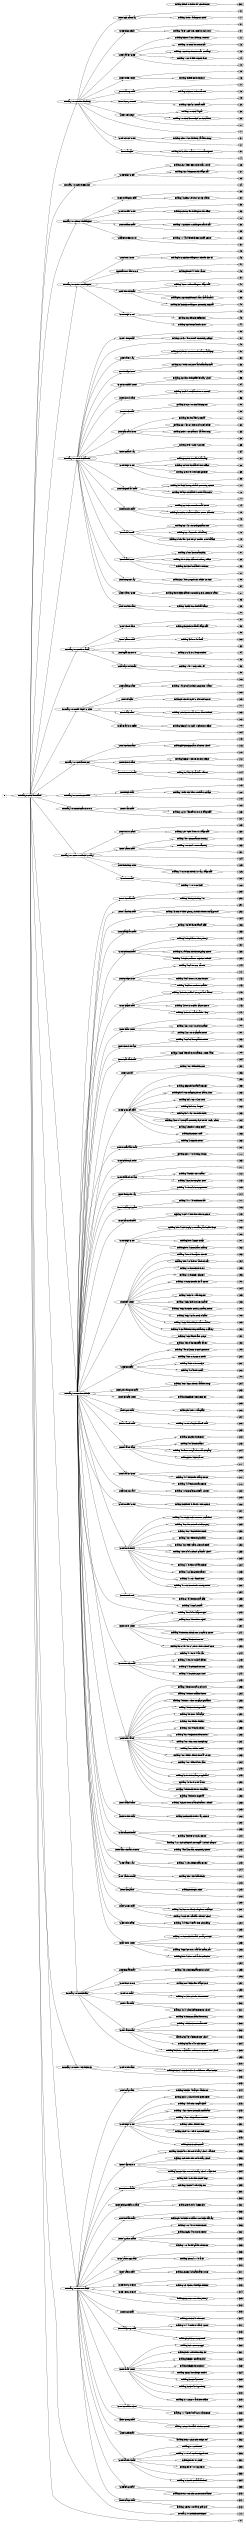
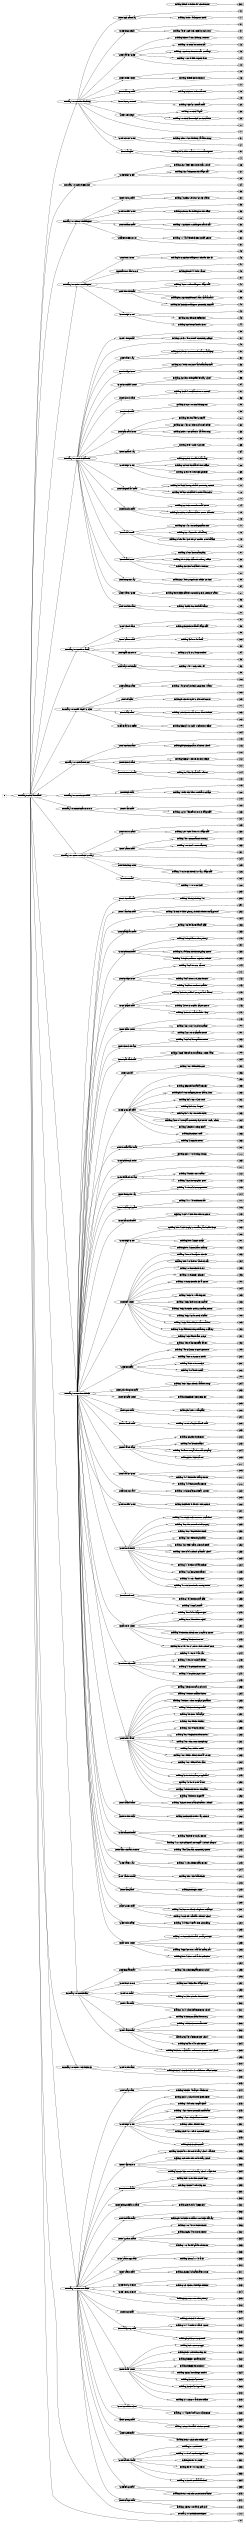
node "Street(Doddington Road)": label "Street(Doddington Road)" -> "Street(Victory Road)"
edge "Boundary(10-1608858-Wisbech)" -> "Building(409045491-Shapers Gym)": now "Boundary(10-1608858-Wisbech)" -> "Street(North Street)"
